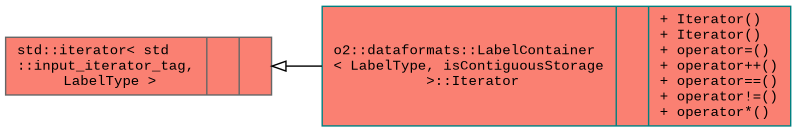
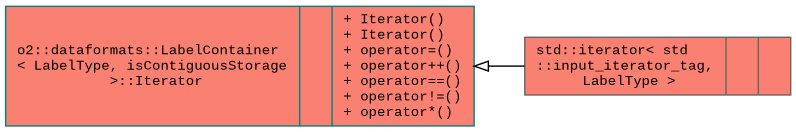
edge "o2::dataformats::LabelContainer" -> "std::iterator< std": reversed
